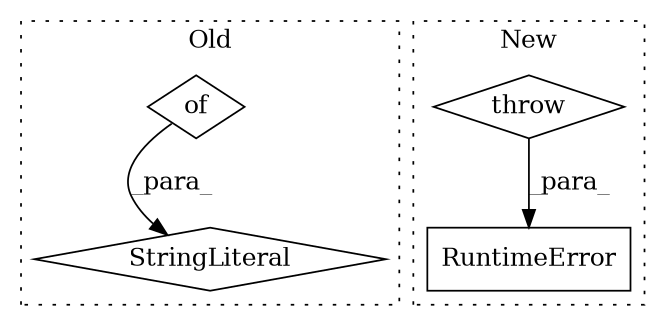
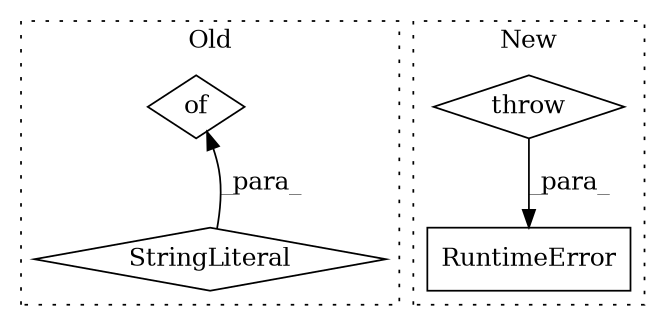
edge "of" -> "StringLiteral": reversed
